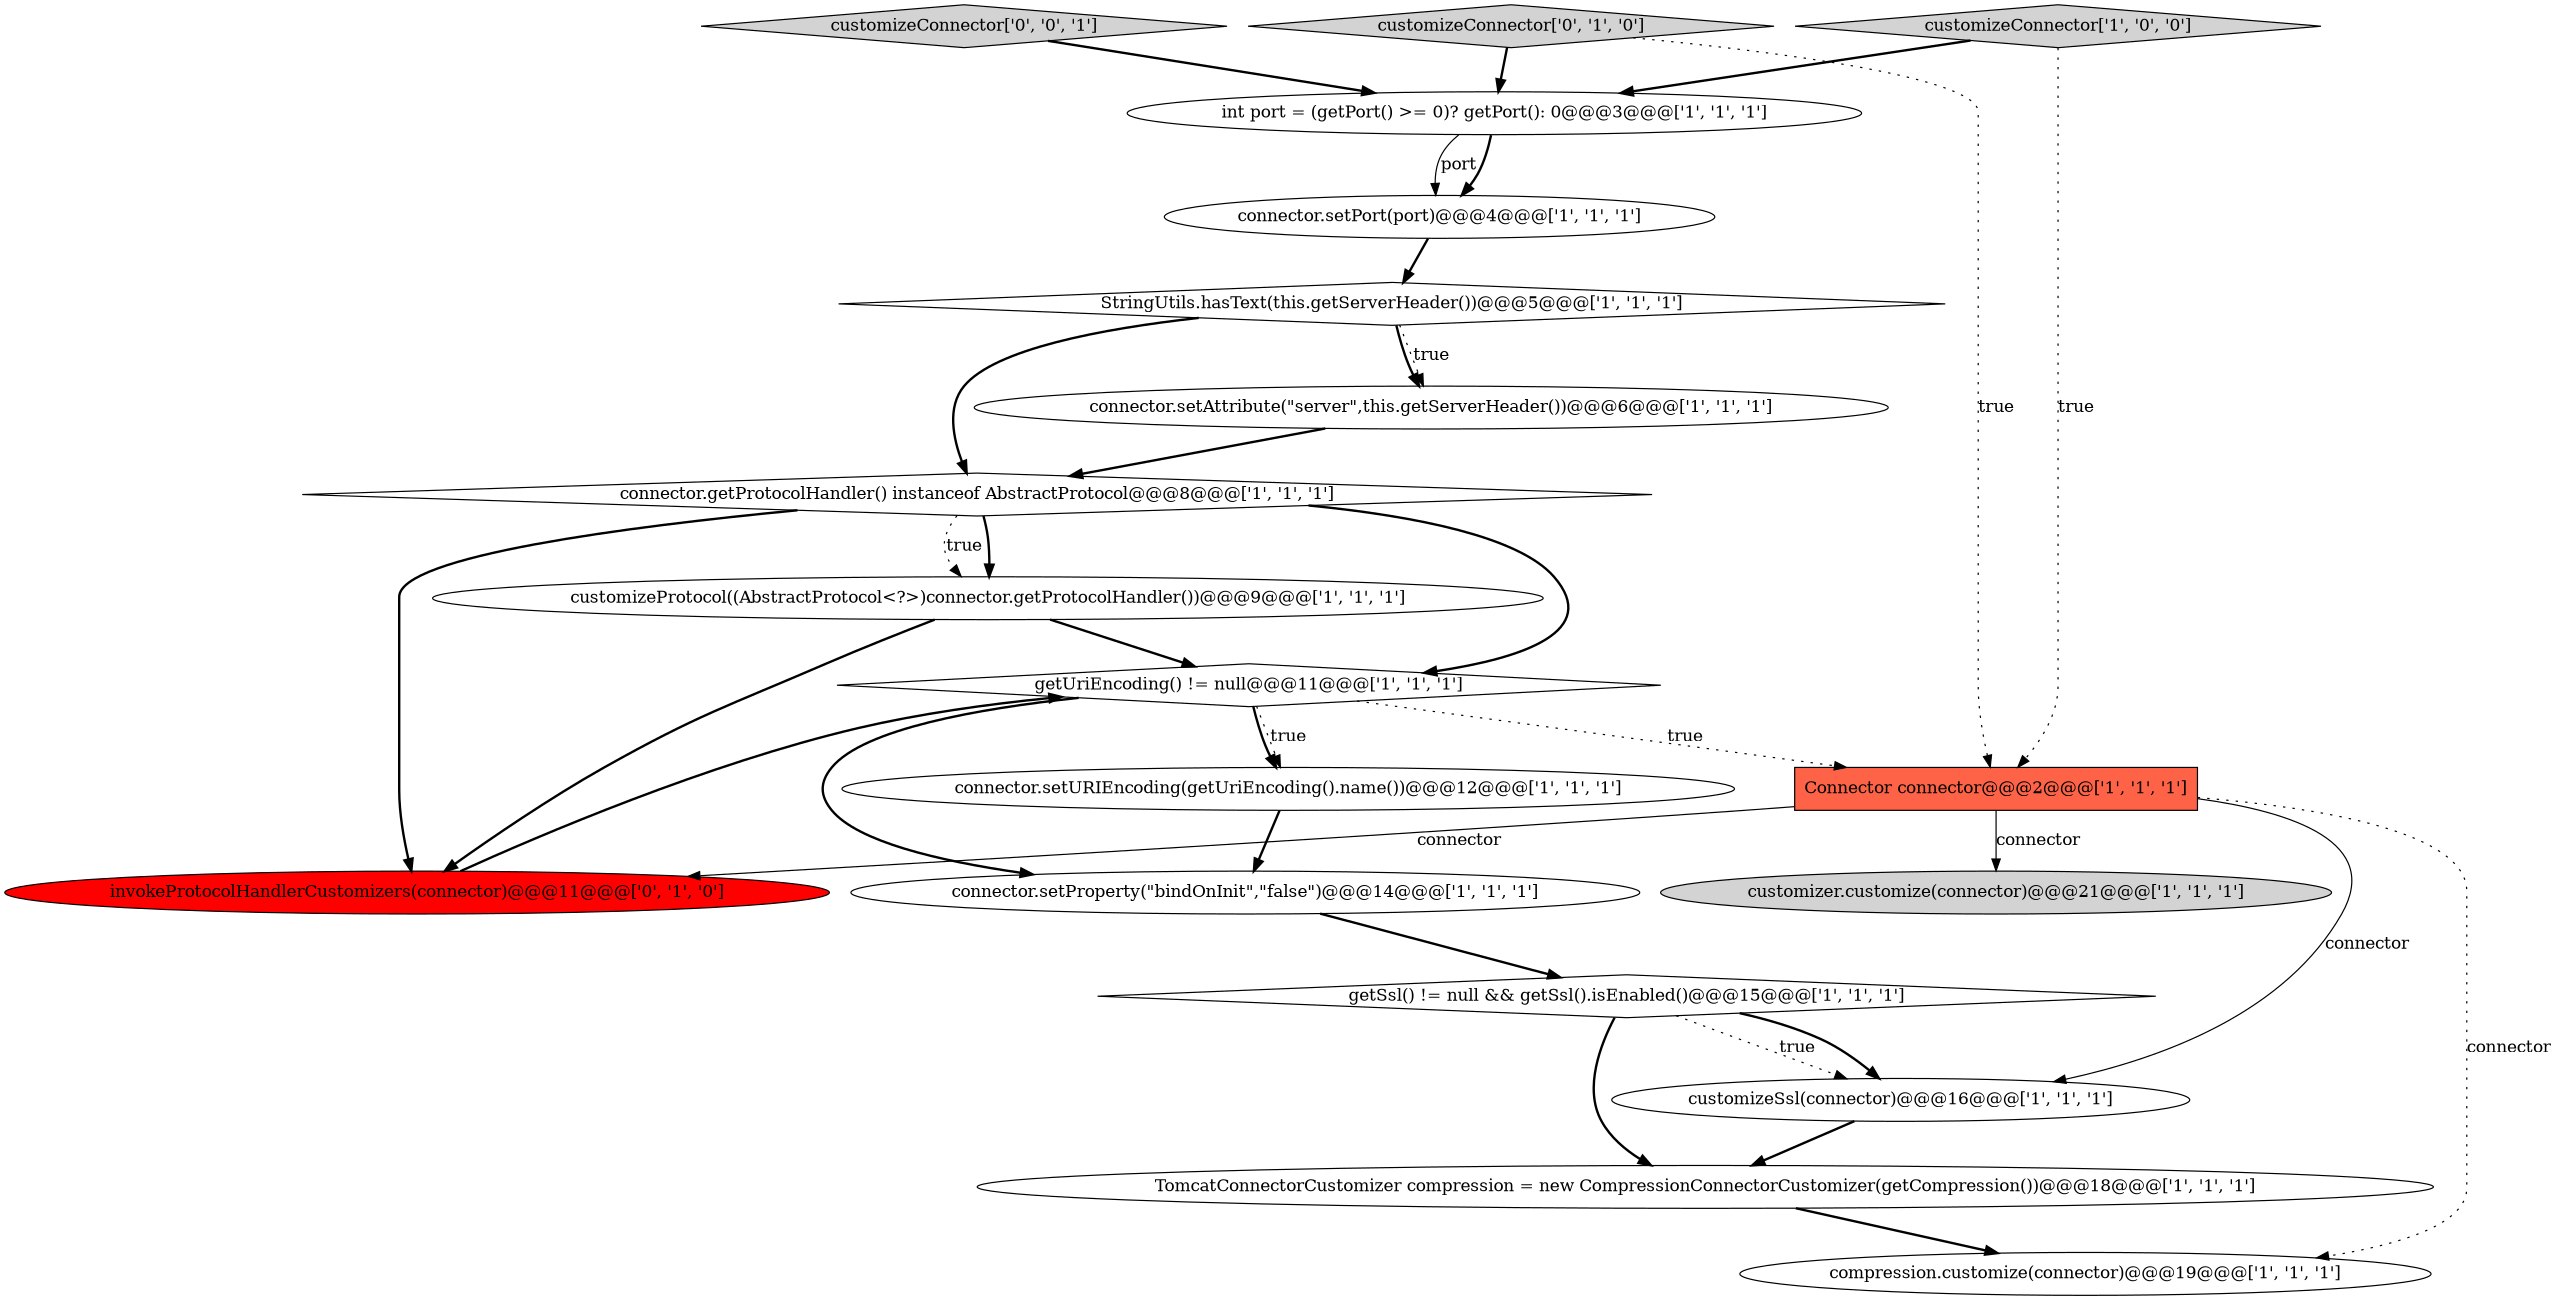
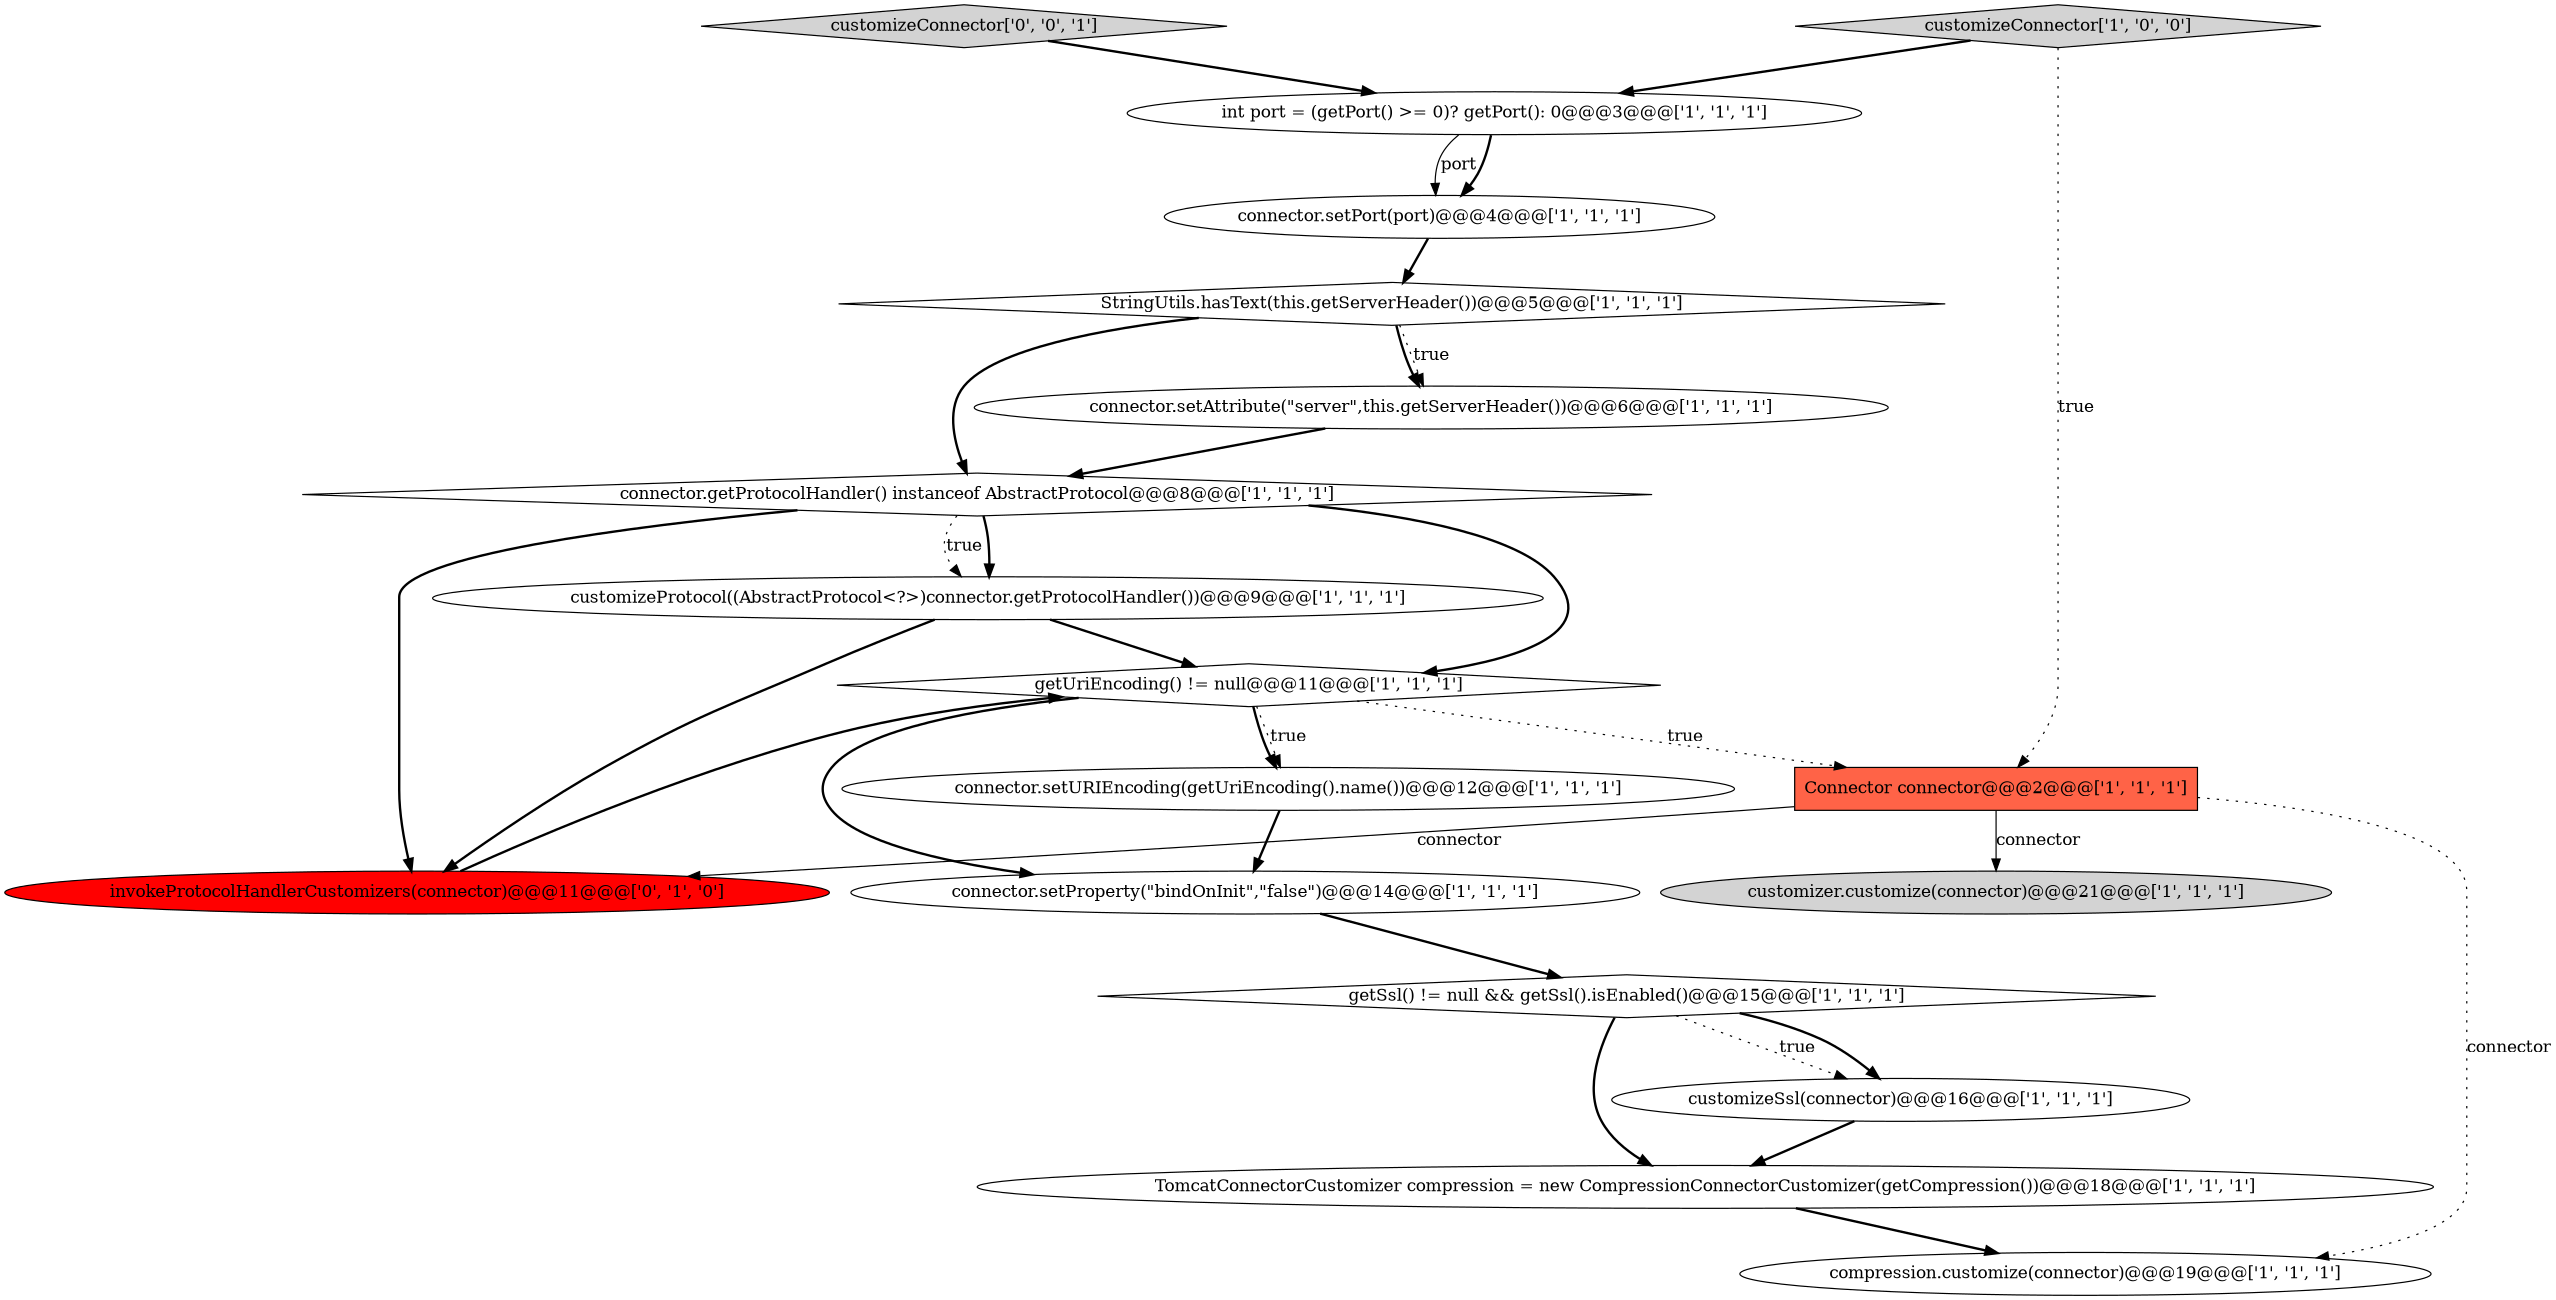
node "customizeConnector['0', '1', '0']": removed
edge "Connector connector@@@2@@@['1', '1', '1']" -> "customizeSsl(connector)@@@16@@@['1', '1', '1']": removed, label "connector"
